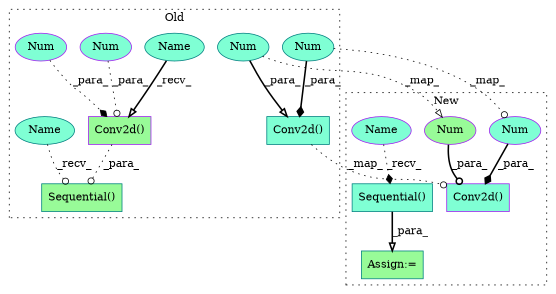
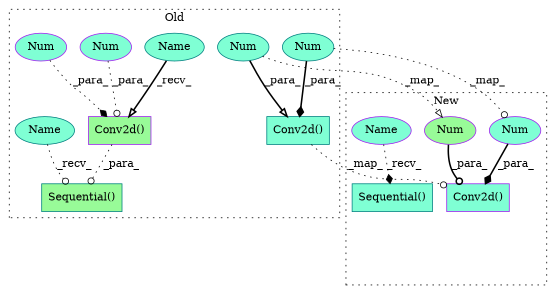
node "Assign:=": removed
